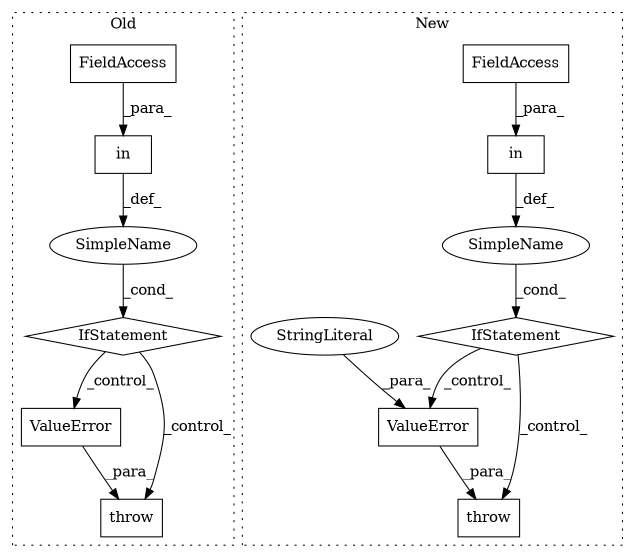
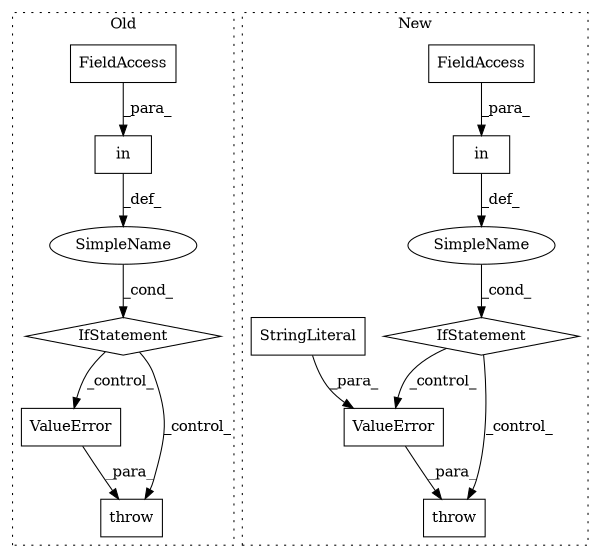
node "StringLiteral": shape ellipse -> box
